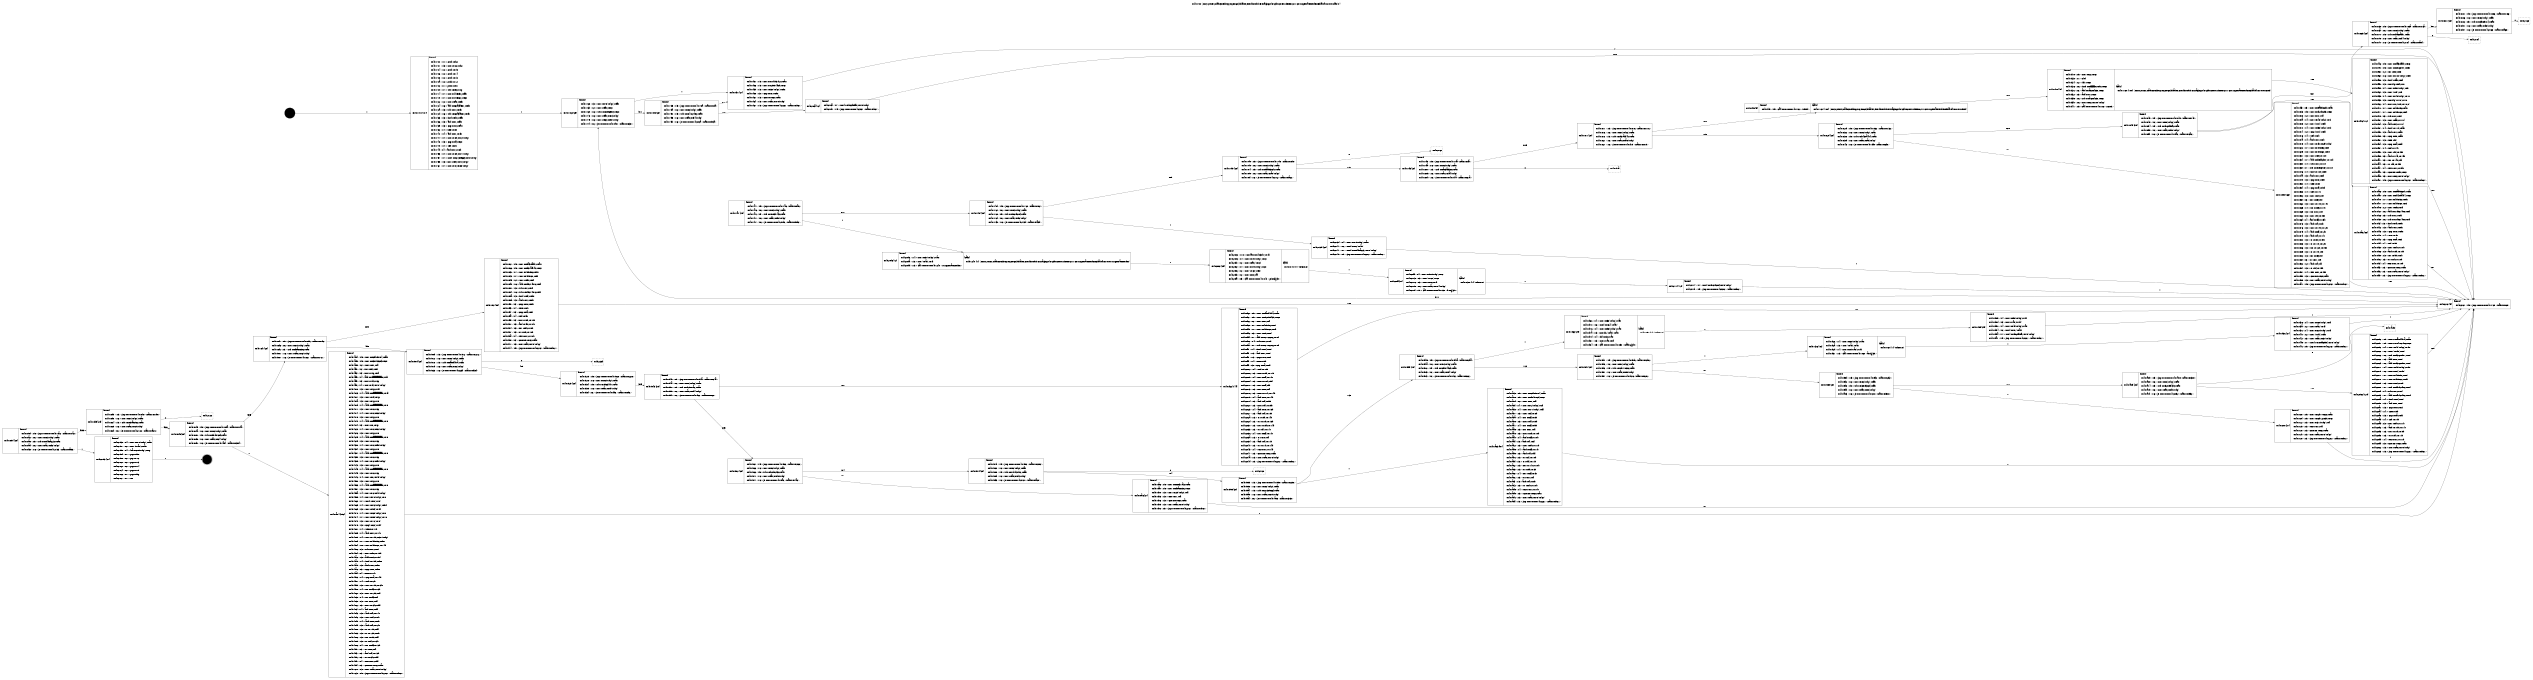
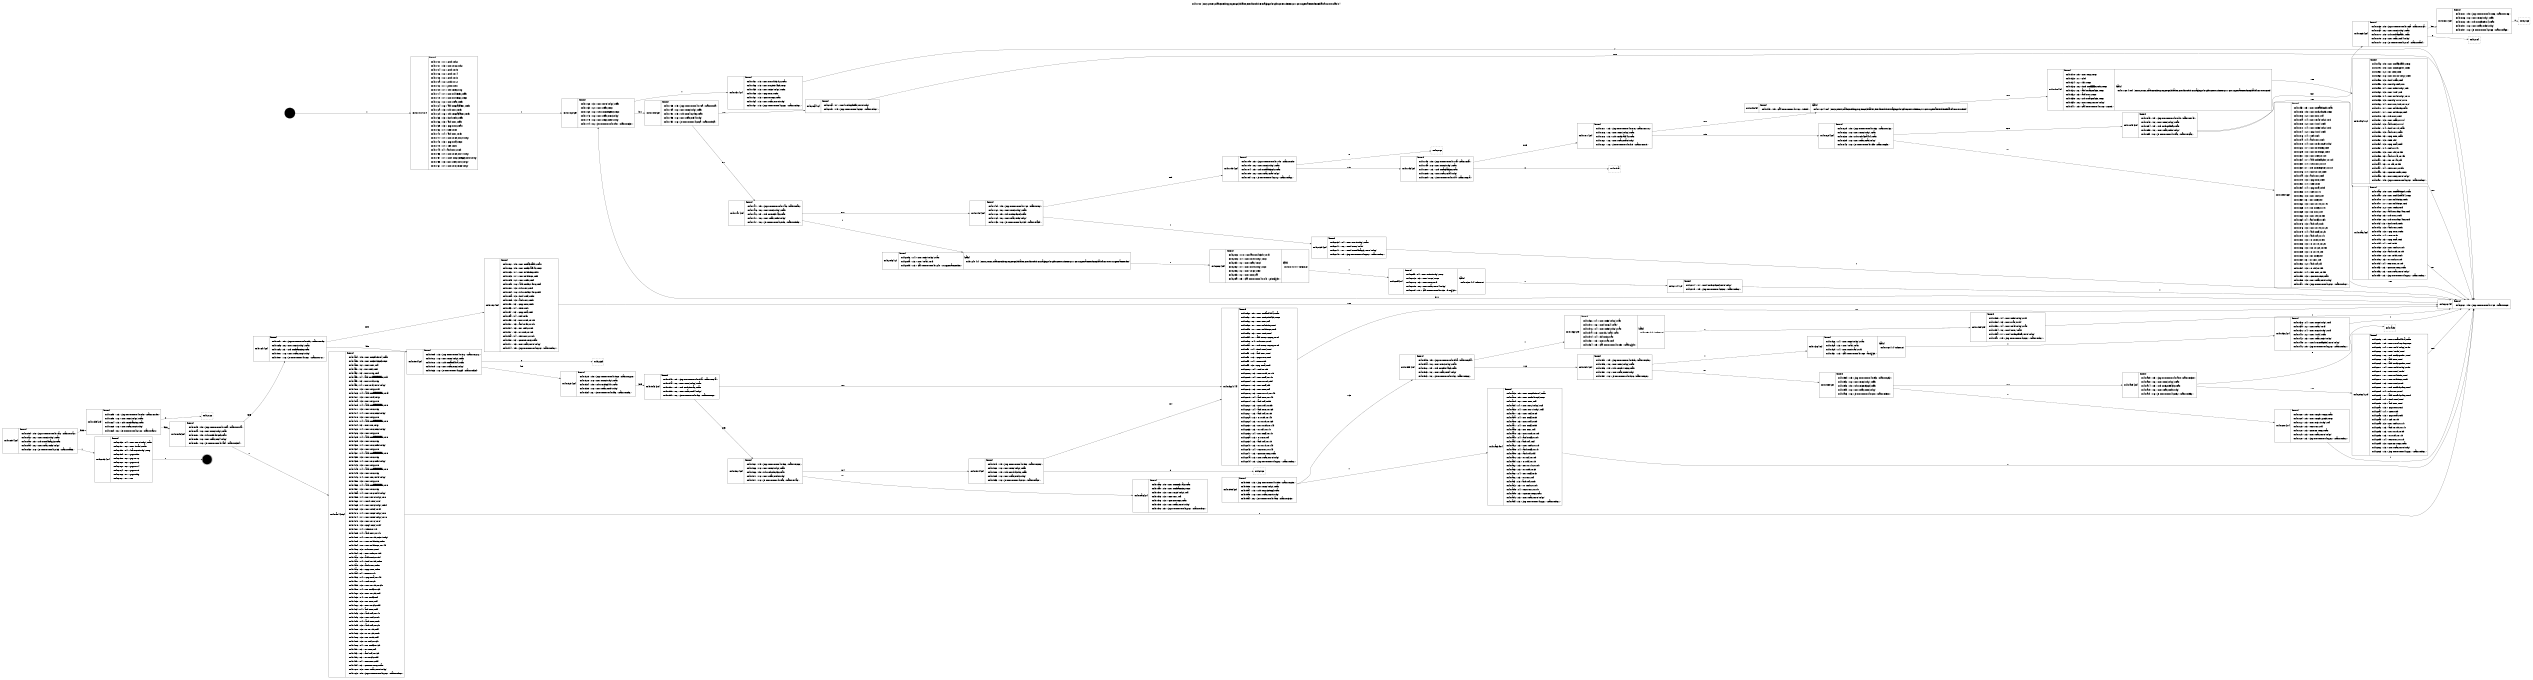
edge "0x401785 [28]" -> "0x401d51 [27]": now "0x401785 [28]" -> "0x4017a1 [28]"
edge "0x40197d [28]" -> "0x401999 [28]": now "0x40197d [28]" -> "0x401fc2 [144]"
edge "0x401ea6 [27]" -> "0x402261 [5]": removed, label "101"
